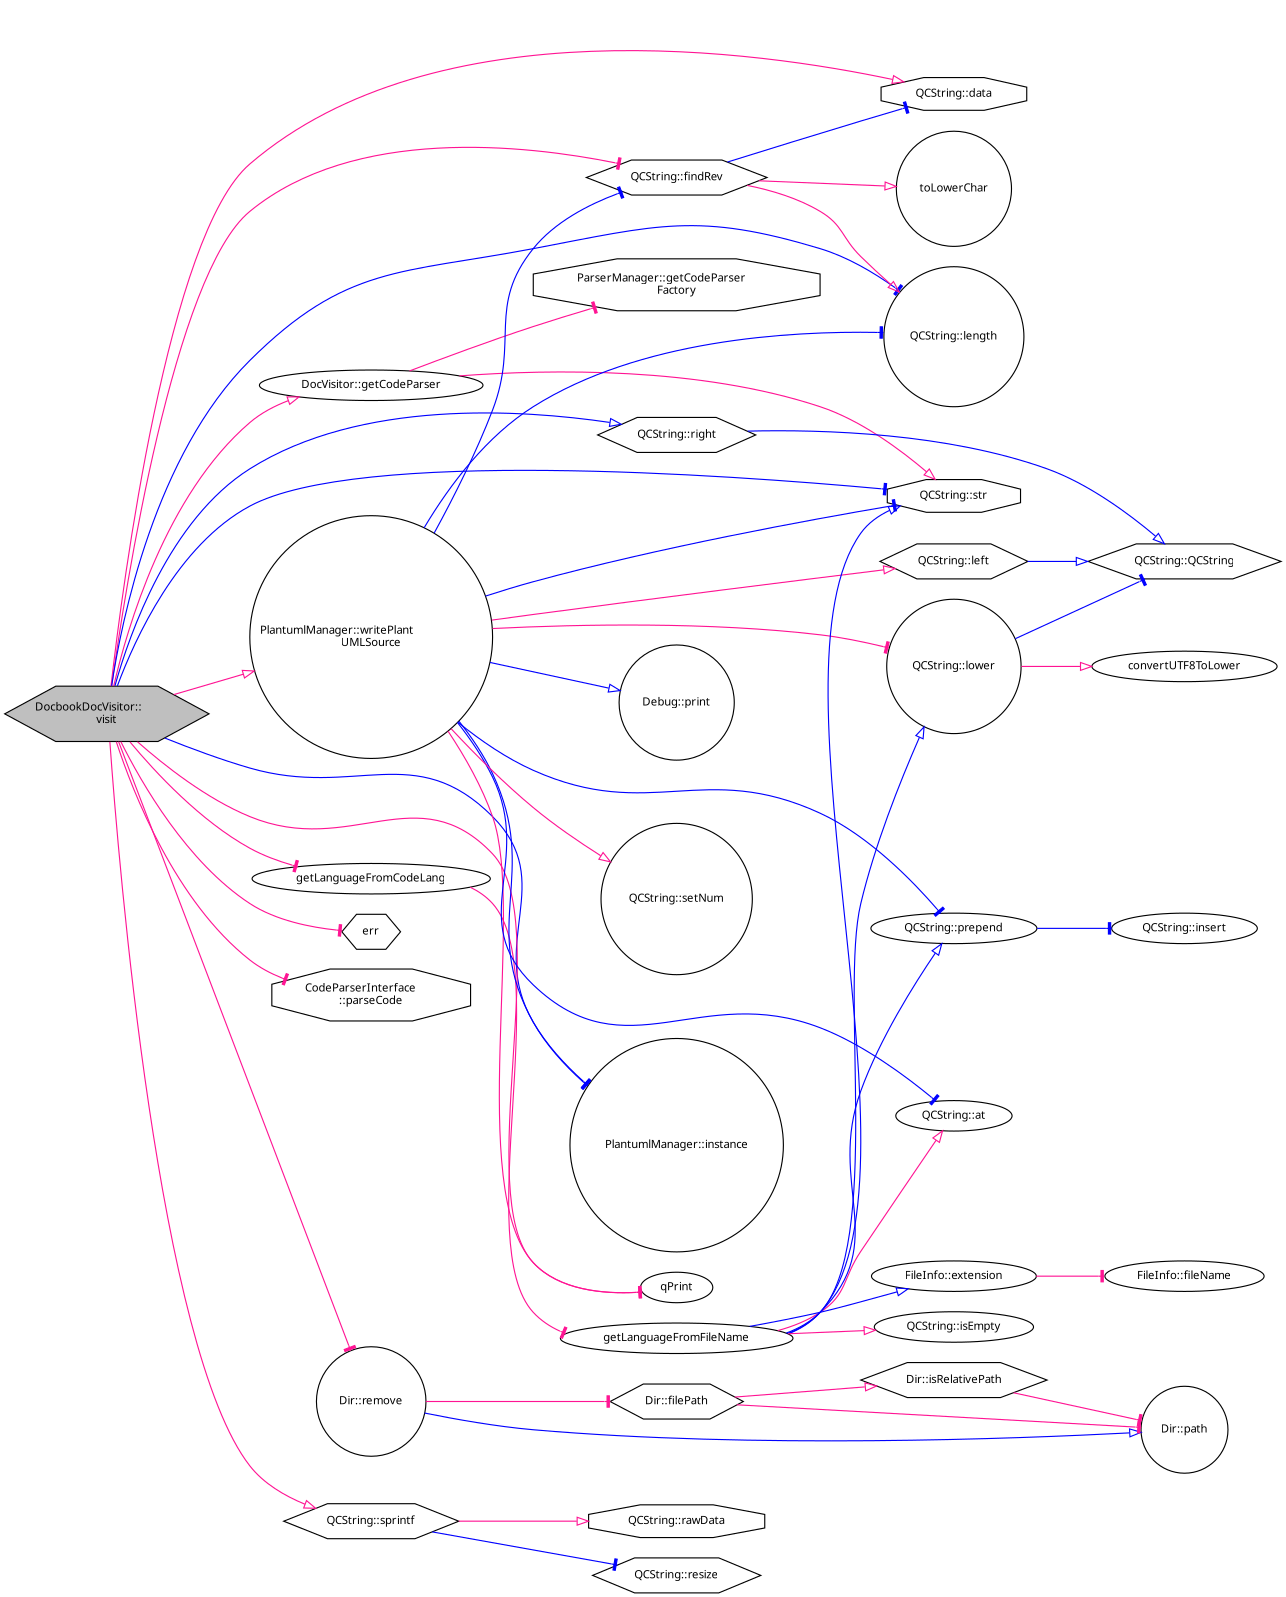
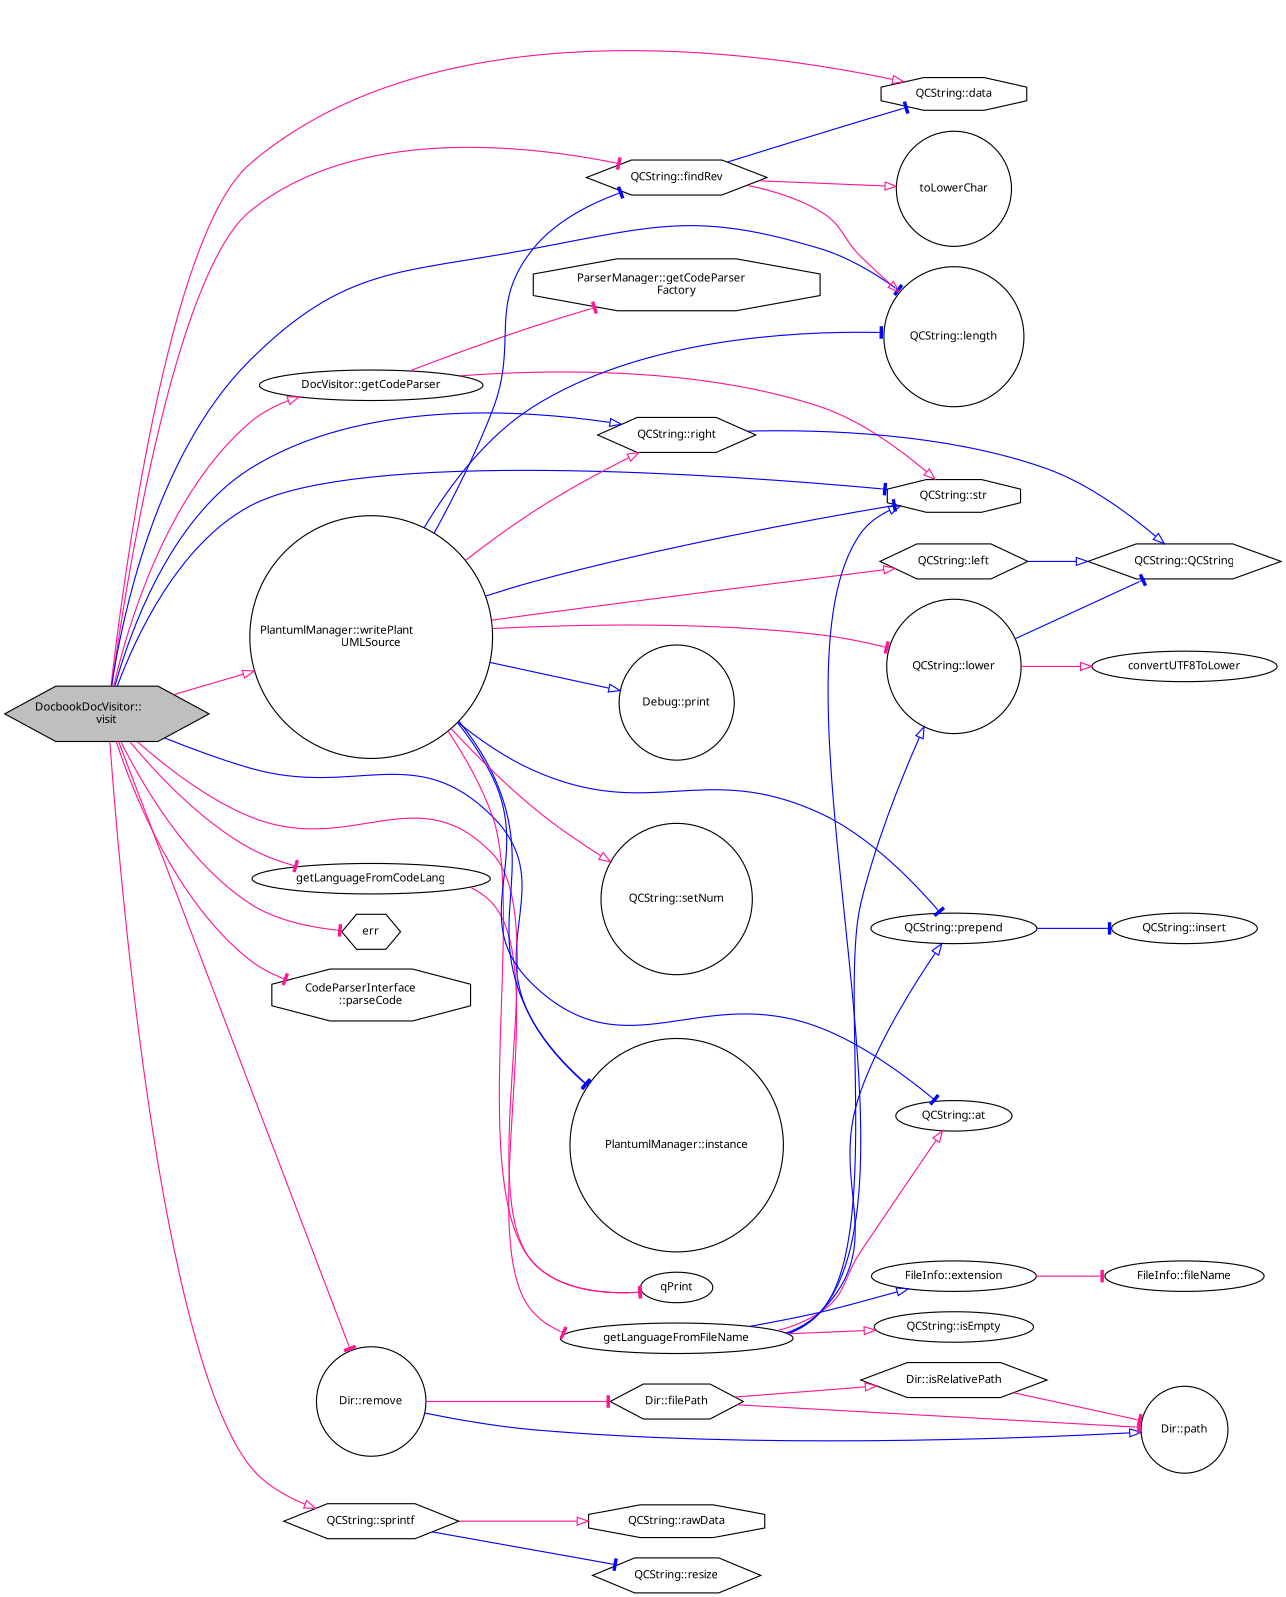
edge "PlantumlManager::writePlant UMLSource" -> "QCString::right": added
